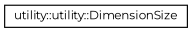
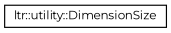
node "utility::utility::DimensionSize": label "utility::utility::DimensionSize" -> "ltr::utility::DimensionSize"
